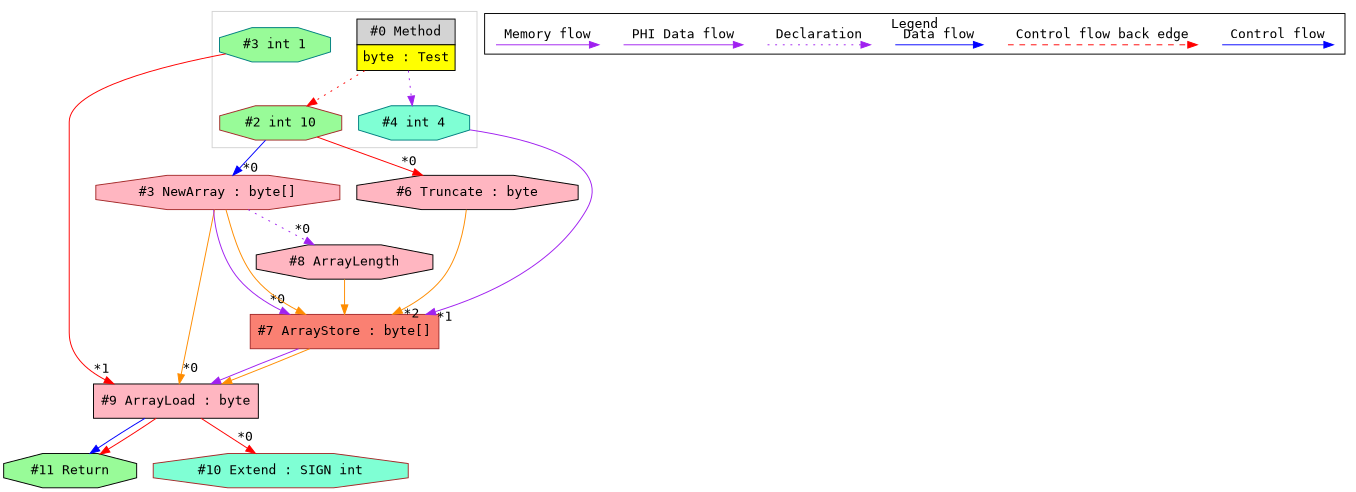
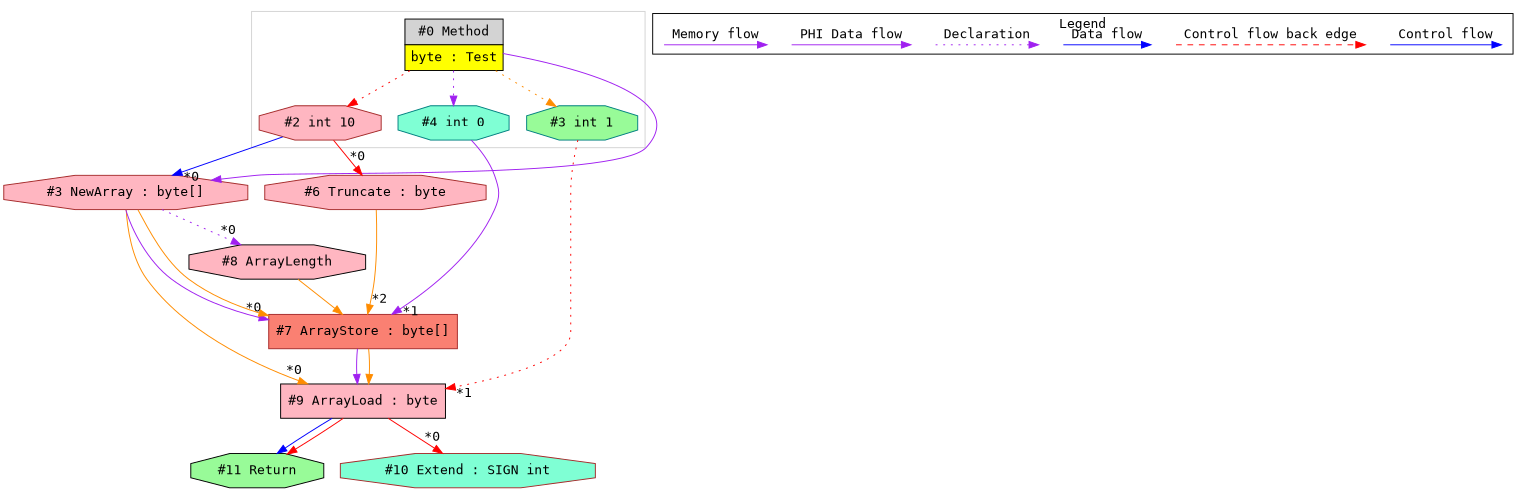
edge "#0 Method" -> "#3 int 1": added
node "#2 int 10": fillcolor palegreen -> lightpink
node "#4 int 4": label "#4 int 4" -> "#4 int 0"
edge "#0 Method" -> "#3 NewArray : byte[]": added
edge "#3 int 1" -> "#9 ArrayLoad : byte": style solid -> dotted
node "#6 Truncate : byte": color black -> brown
